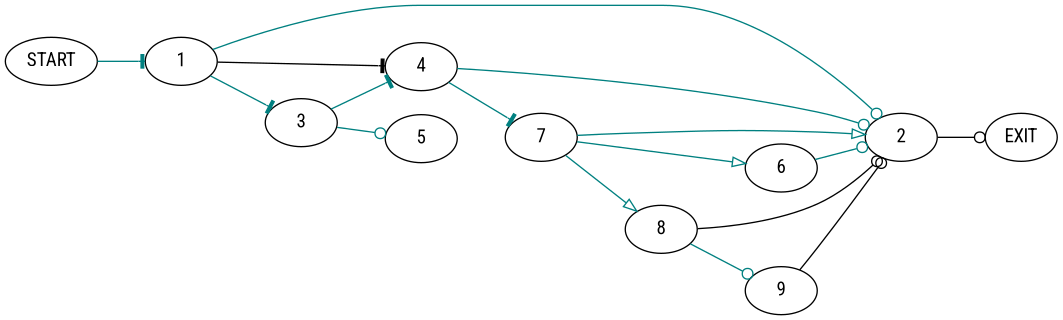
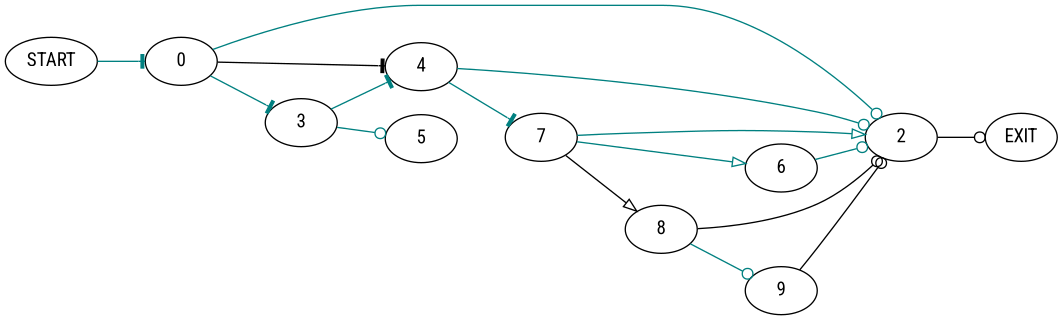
node "1": label "1" -> "0"
edge "7" -> "8": color teal -> black
